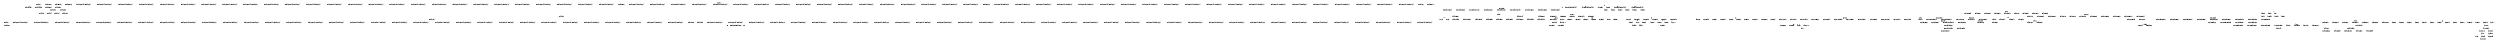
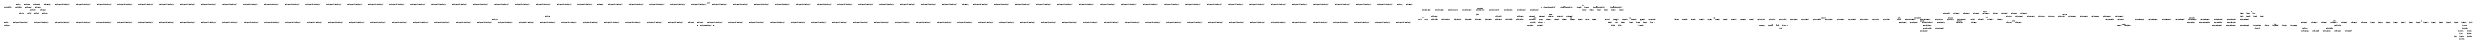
node "Benchmark::__ANON__[(eval 105)[Benchmark.pm:646]:1]": removed
node "Exporter::Heavy::VERSION:subst": label "Exporter::Heavy::VERSION:subst" -> "Exporter::Heavy::CORE:subst"
